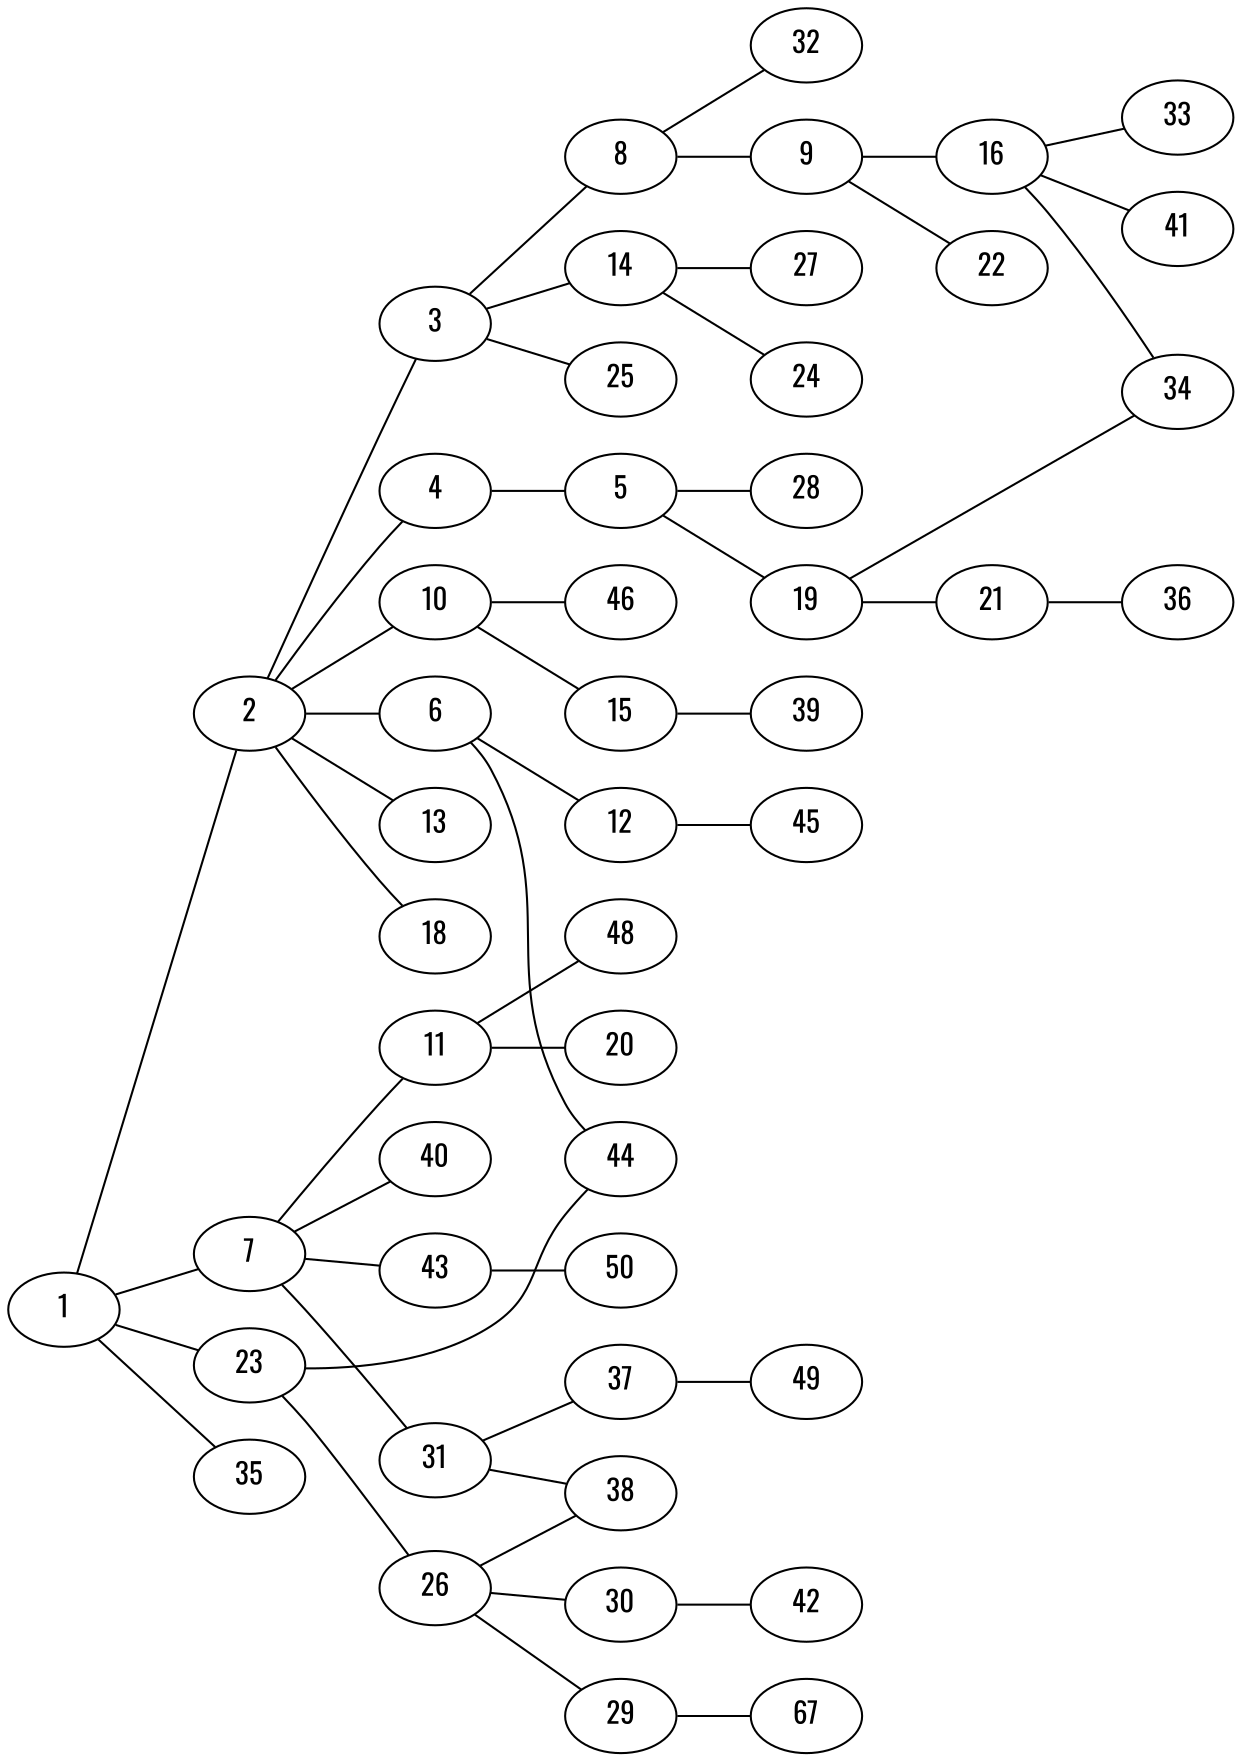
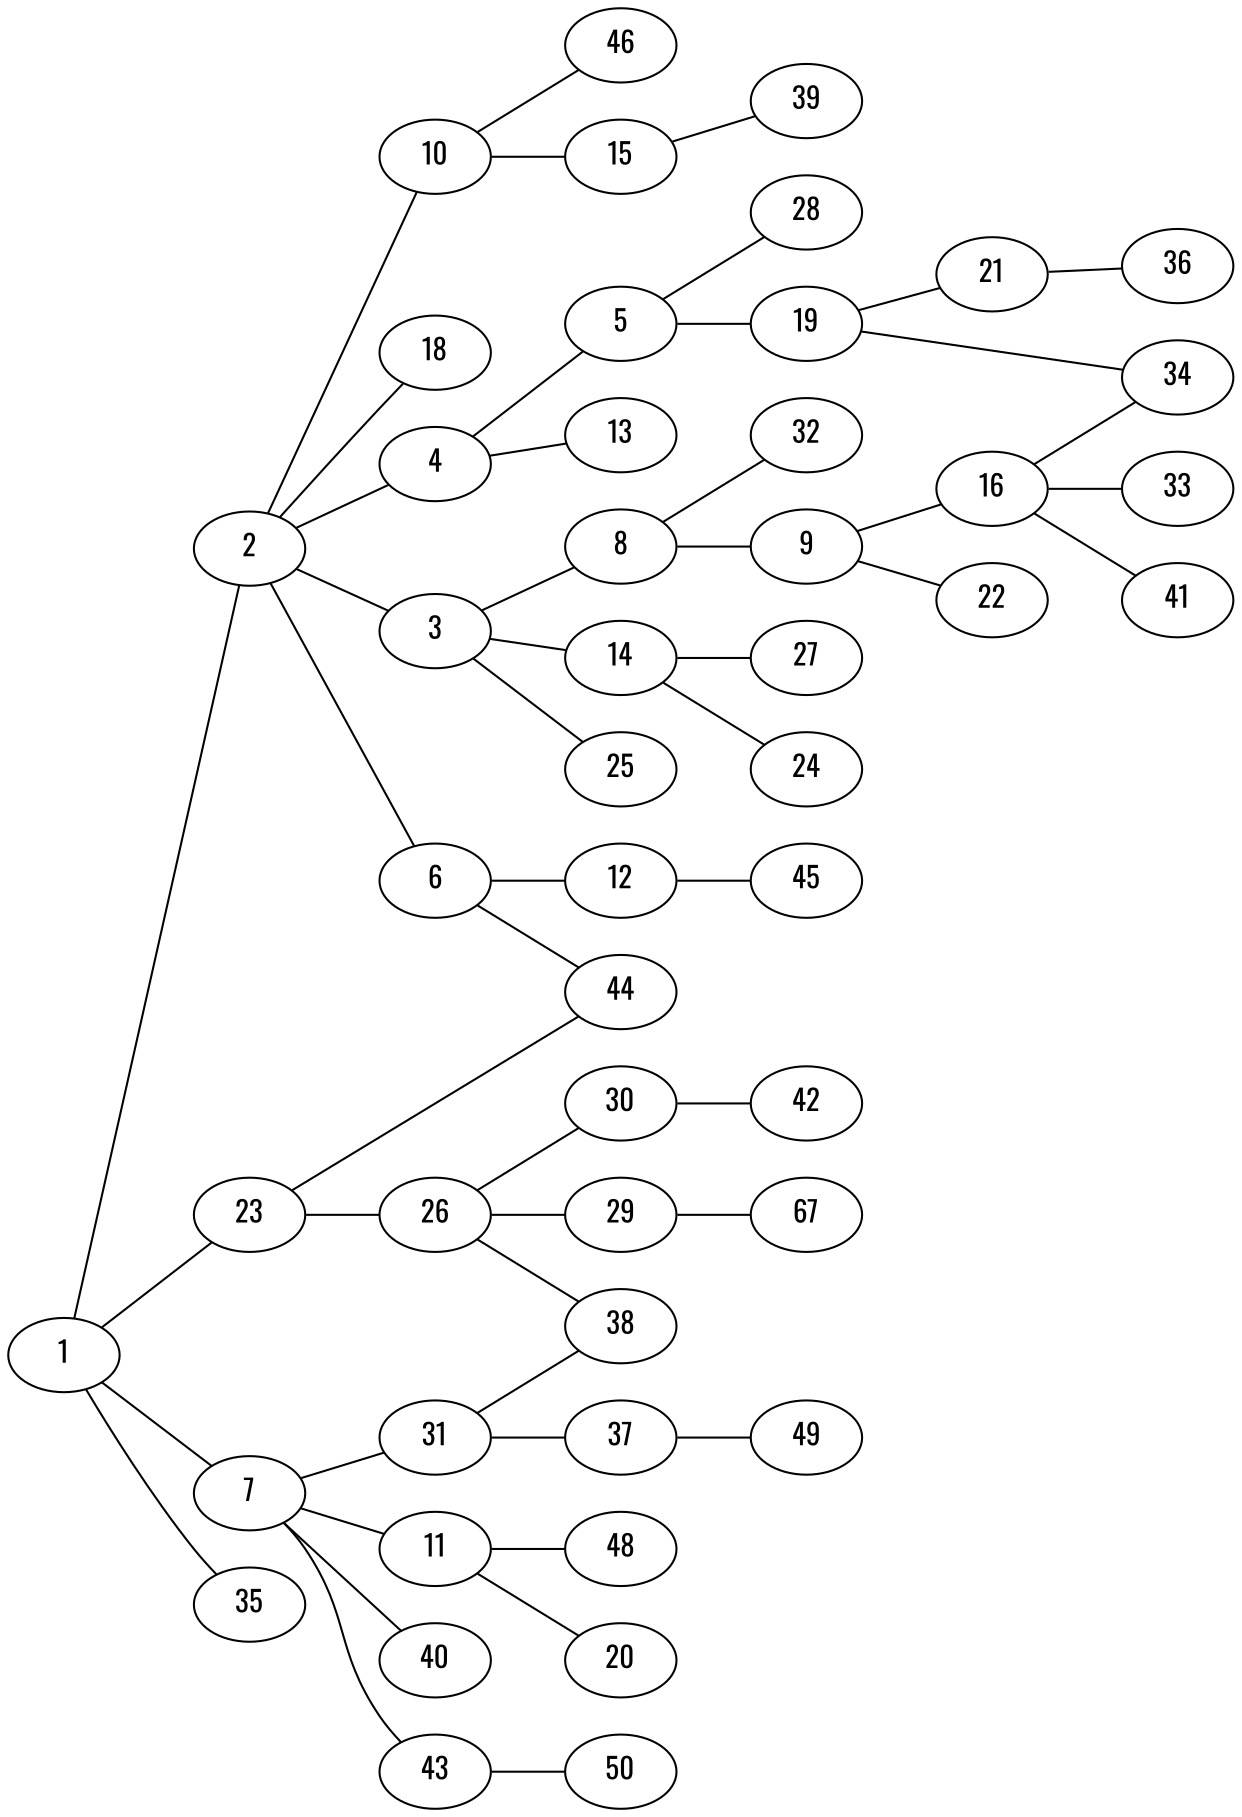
edge "2" -- "13": now "4" -- "13"
